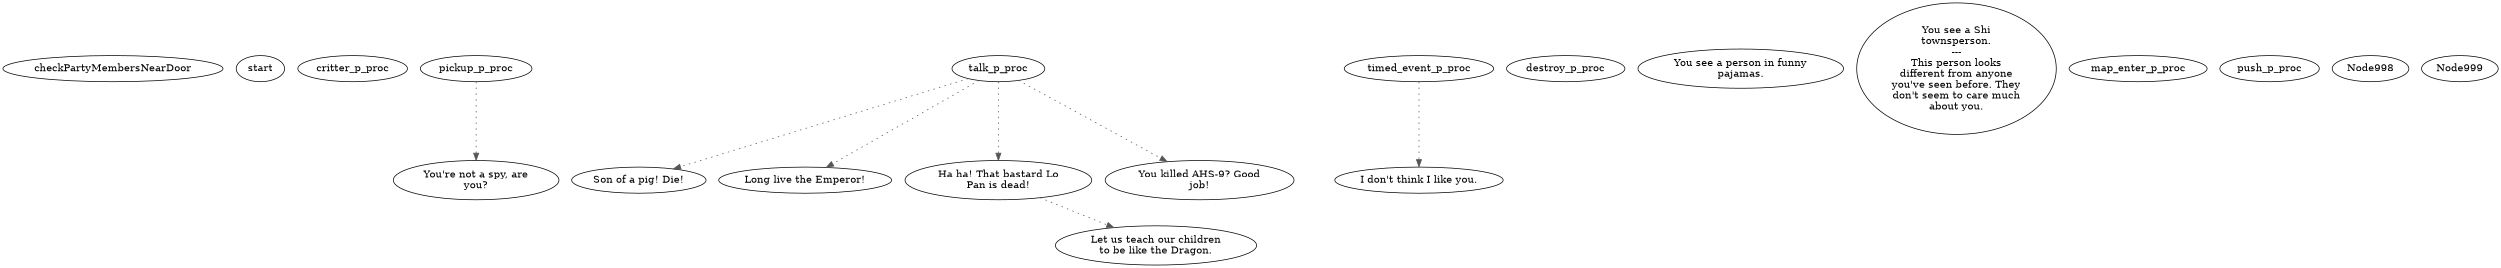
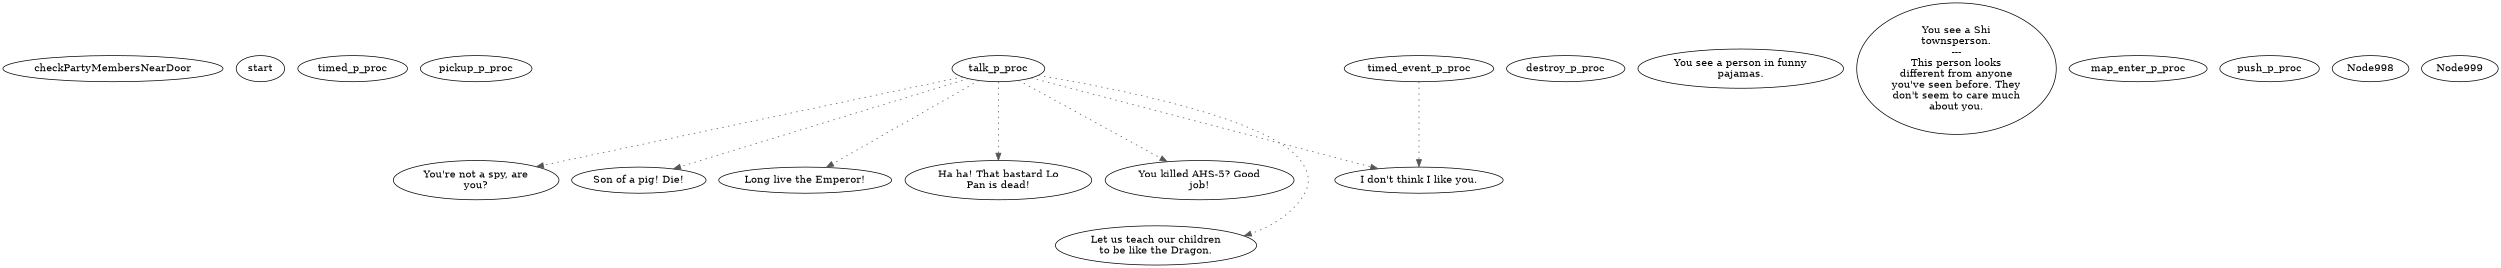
node "critter_p_proc": label "critter_p_proc" -> "timed_p_proc"
edge "pickup_p_proc" -> "You're not a spy, are you?": now "talk_p_proc" -> "You're not a spy, are you?"
edge "talk_p_proc" -> "I don't think I like you.": added
node "You killed AHS-9? Good job!": label "You killed AHS-9? Good job!" -> "You killed AHS-5? Good job!"
edge "Ha ha! That bastard Lo Pan is dead!" -> "Let us teach our children to be like the Dragon.": now "talk_p_proc" -> "Let us teach our children to be like the Dragon."
